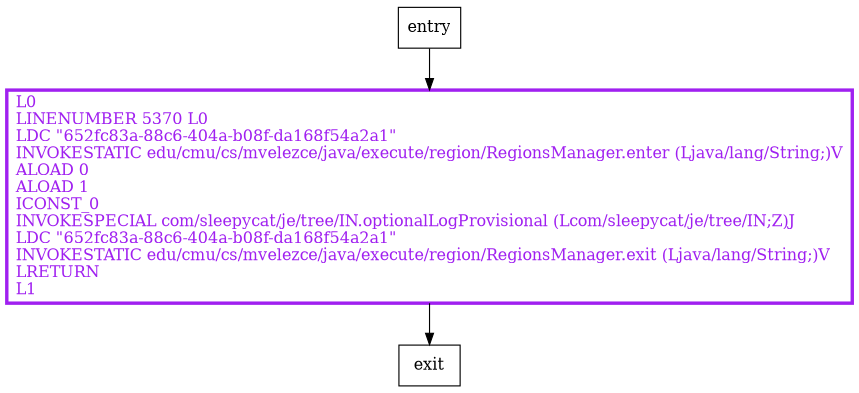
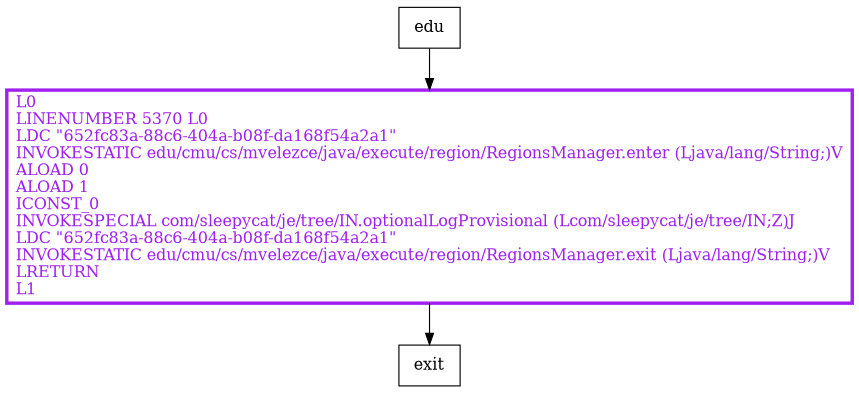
node "entry": label "entry" -> "edu"
